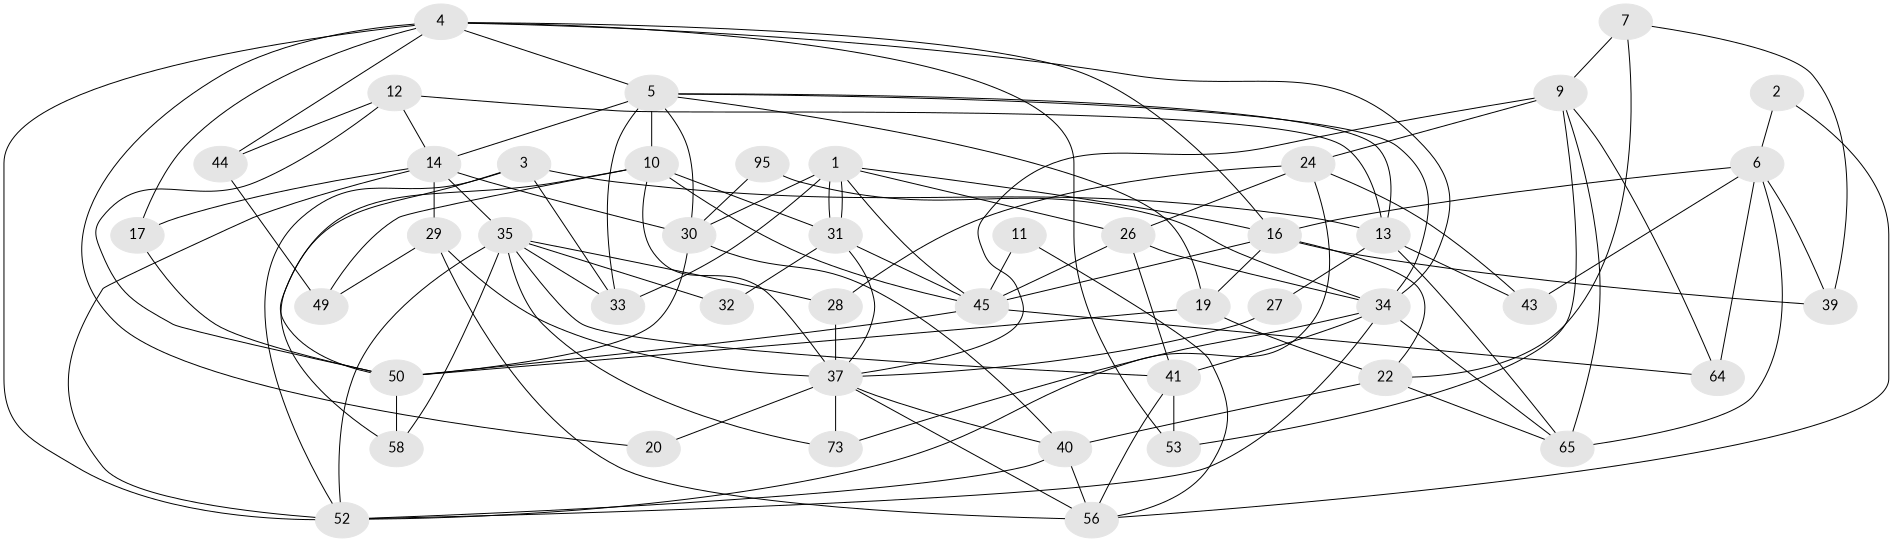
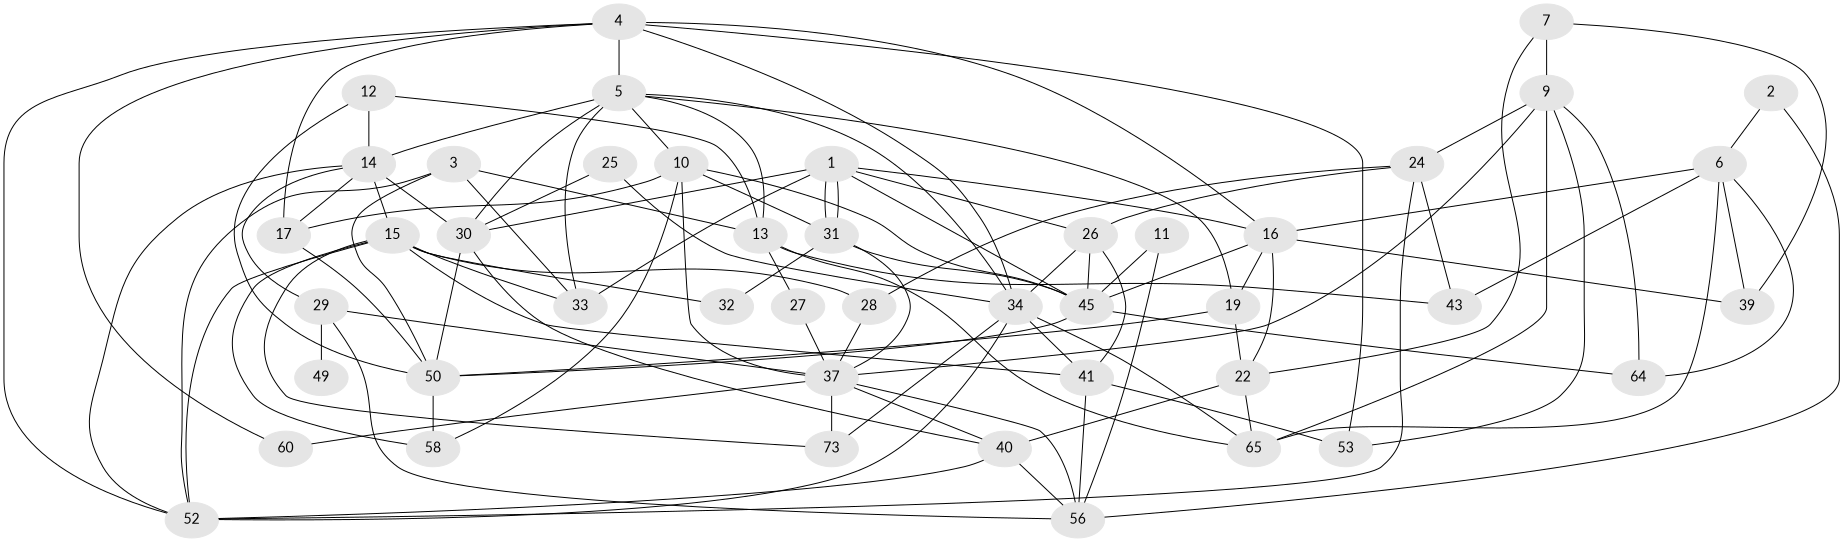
node "44": removed
node "95": label "95" -> "25"
edge "10" -- "49": now "10" -- "17"
node "35": label "35" -> "15"
node "20": label "20" -> "60"
